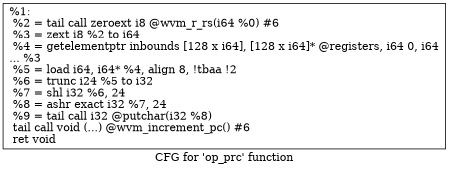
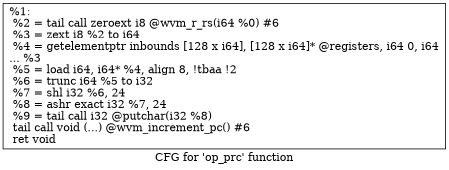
node "%1:": text "%6 = trunc i24 %5 to i32" -> "%6 = trunc i64 %5 to i32"
